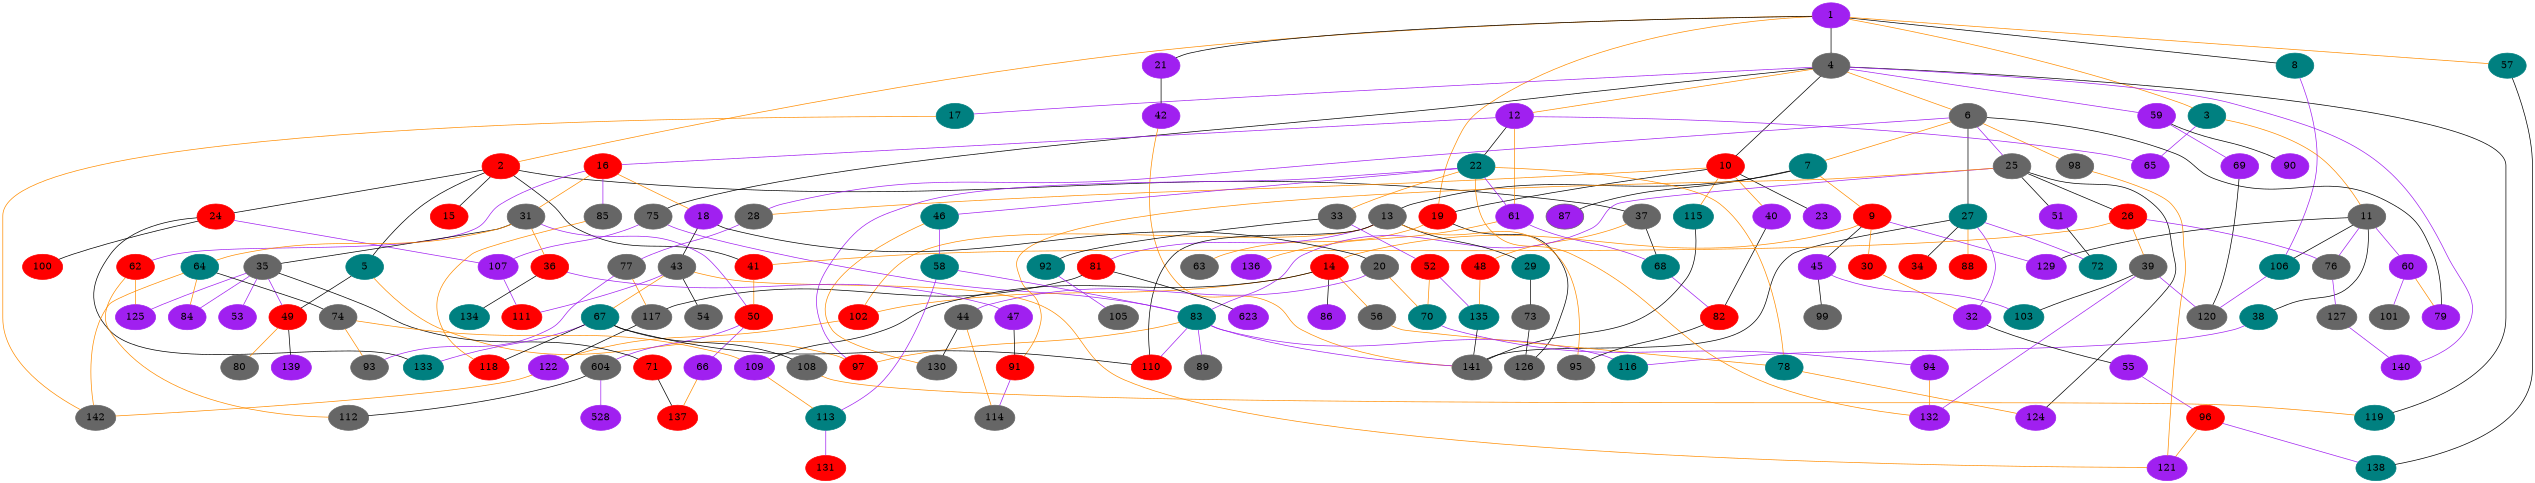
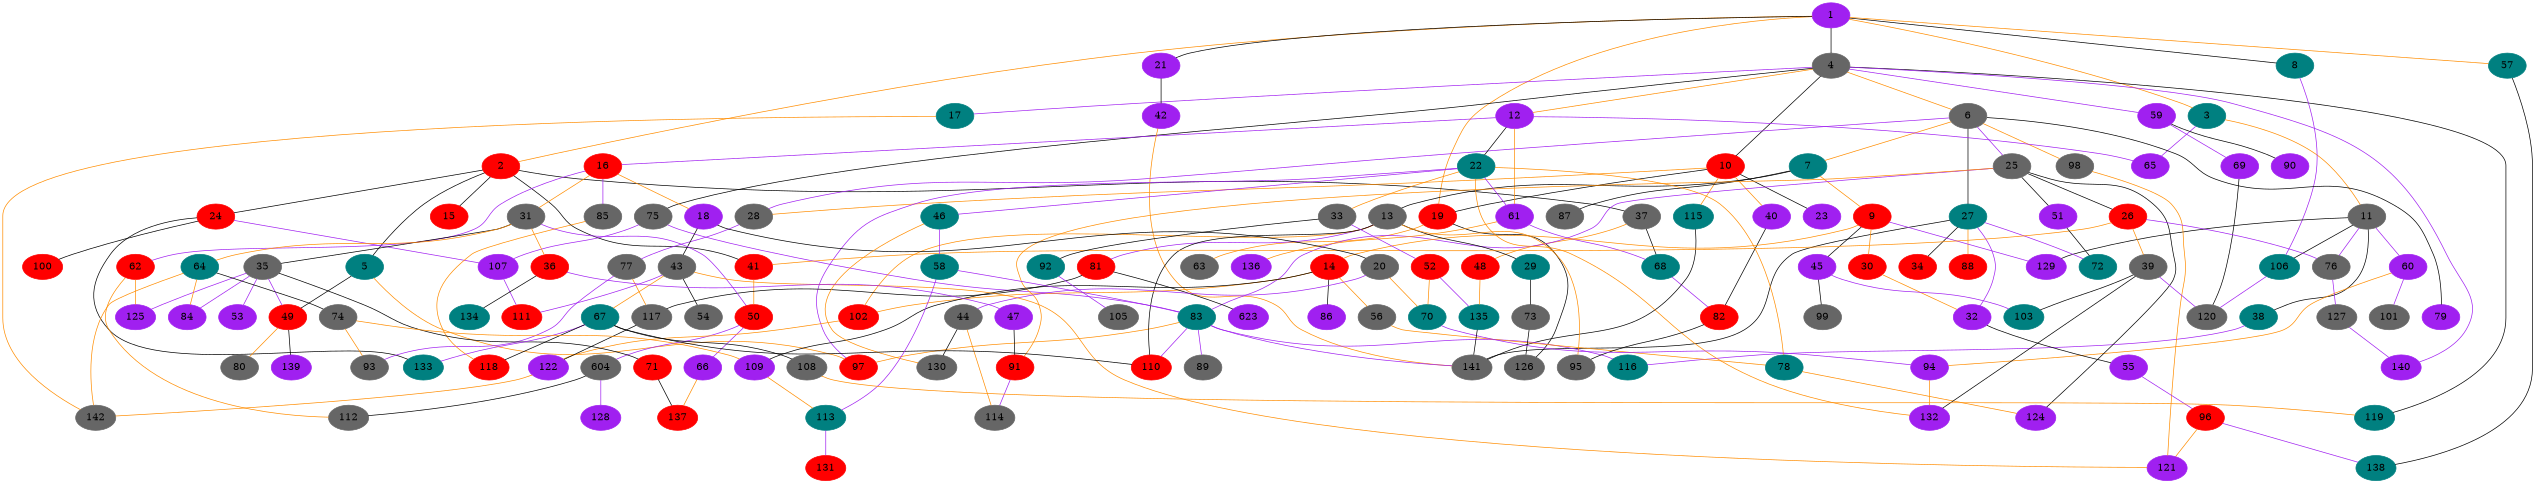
node "87": fillcolor purple -> gray40
edge "60" -- "79": now "60" -- "94"
edge "39" -- "132": color purple -> black
node "528": label "528" -> "128"
